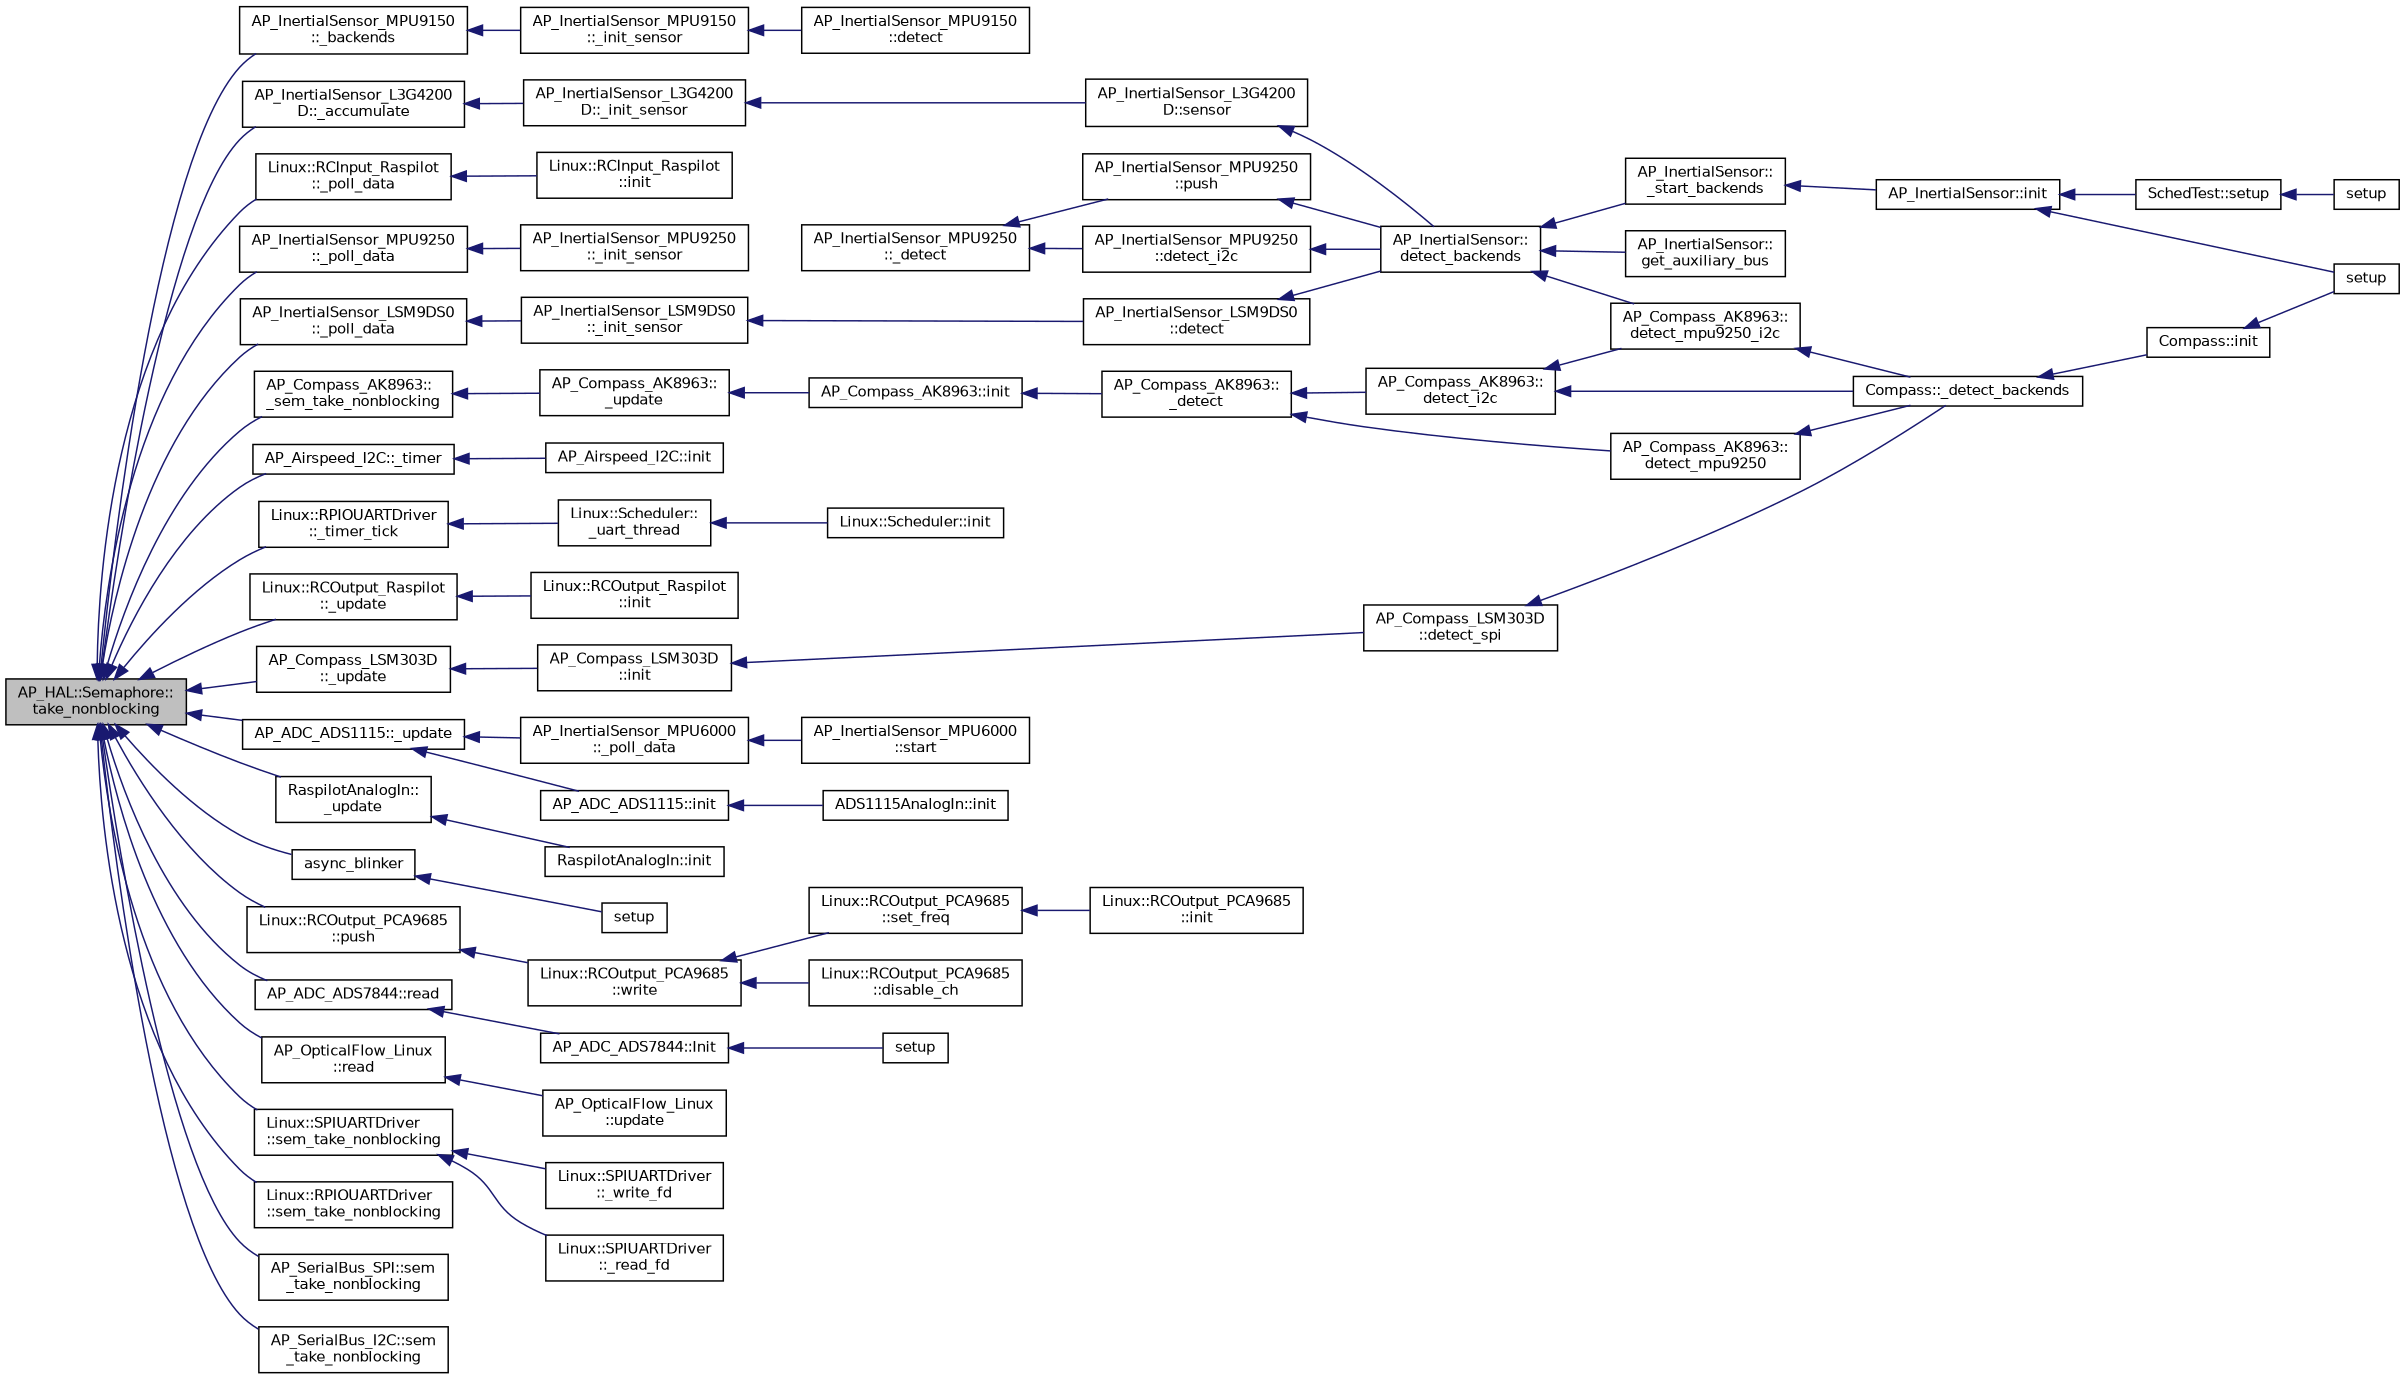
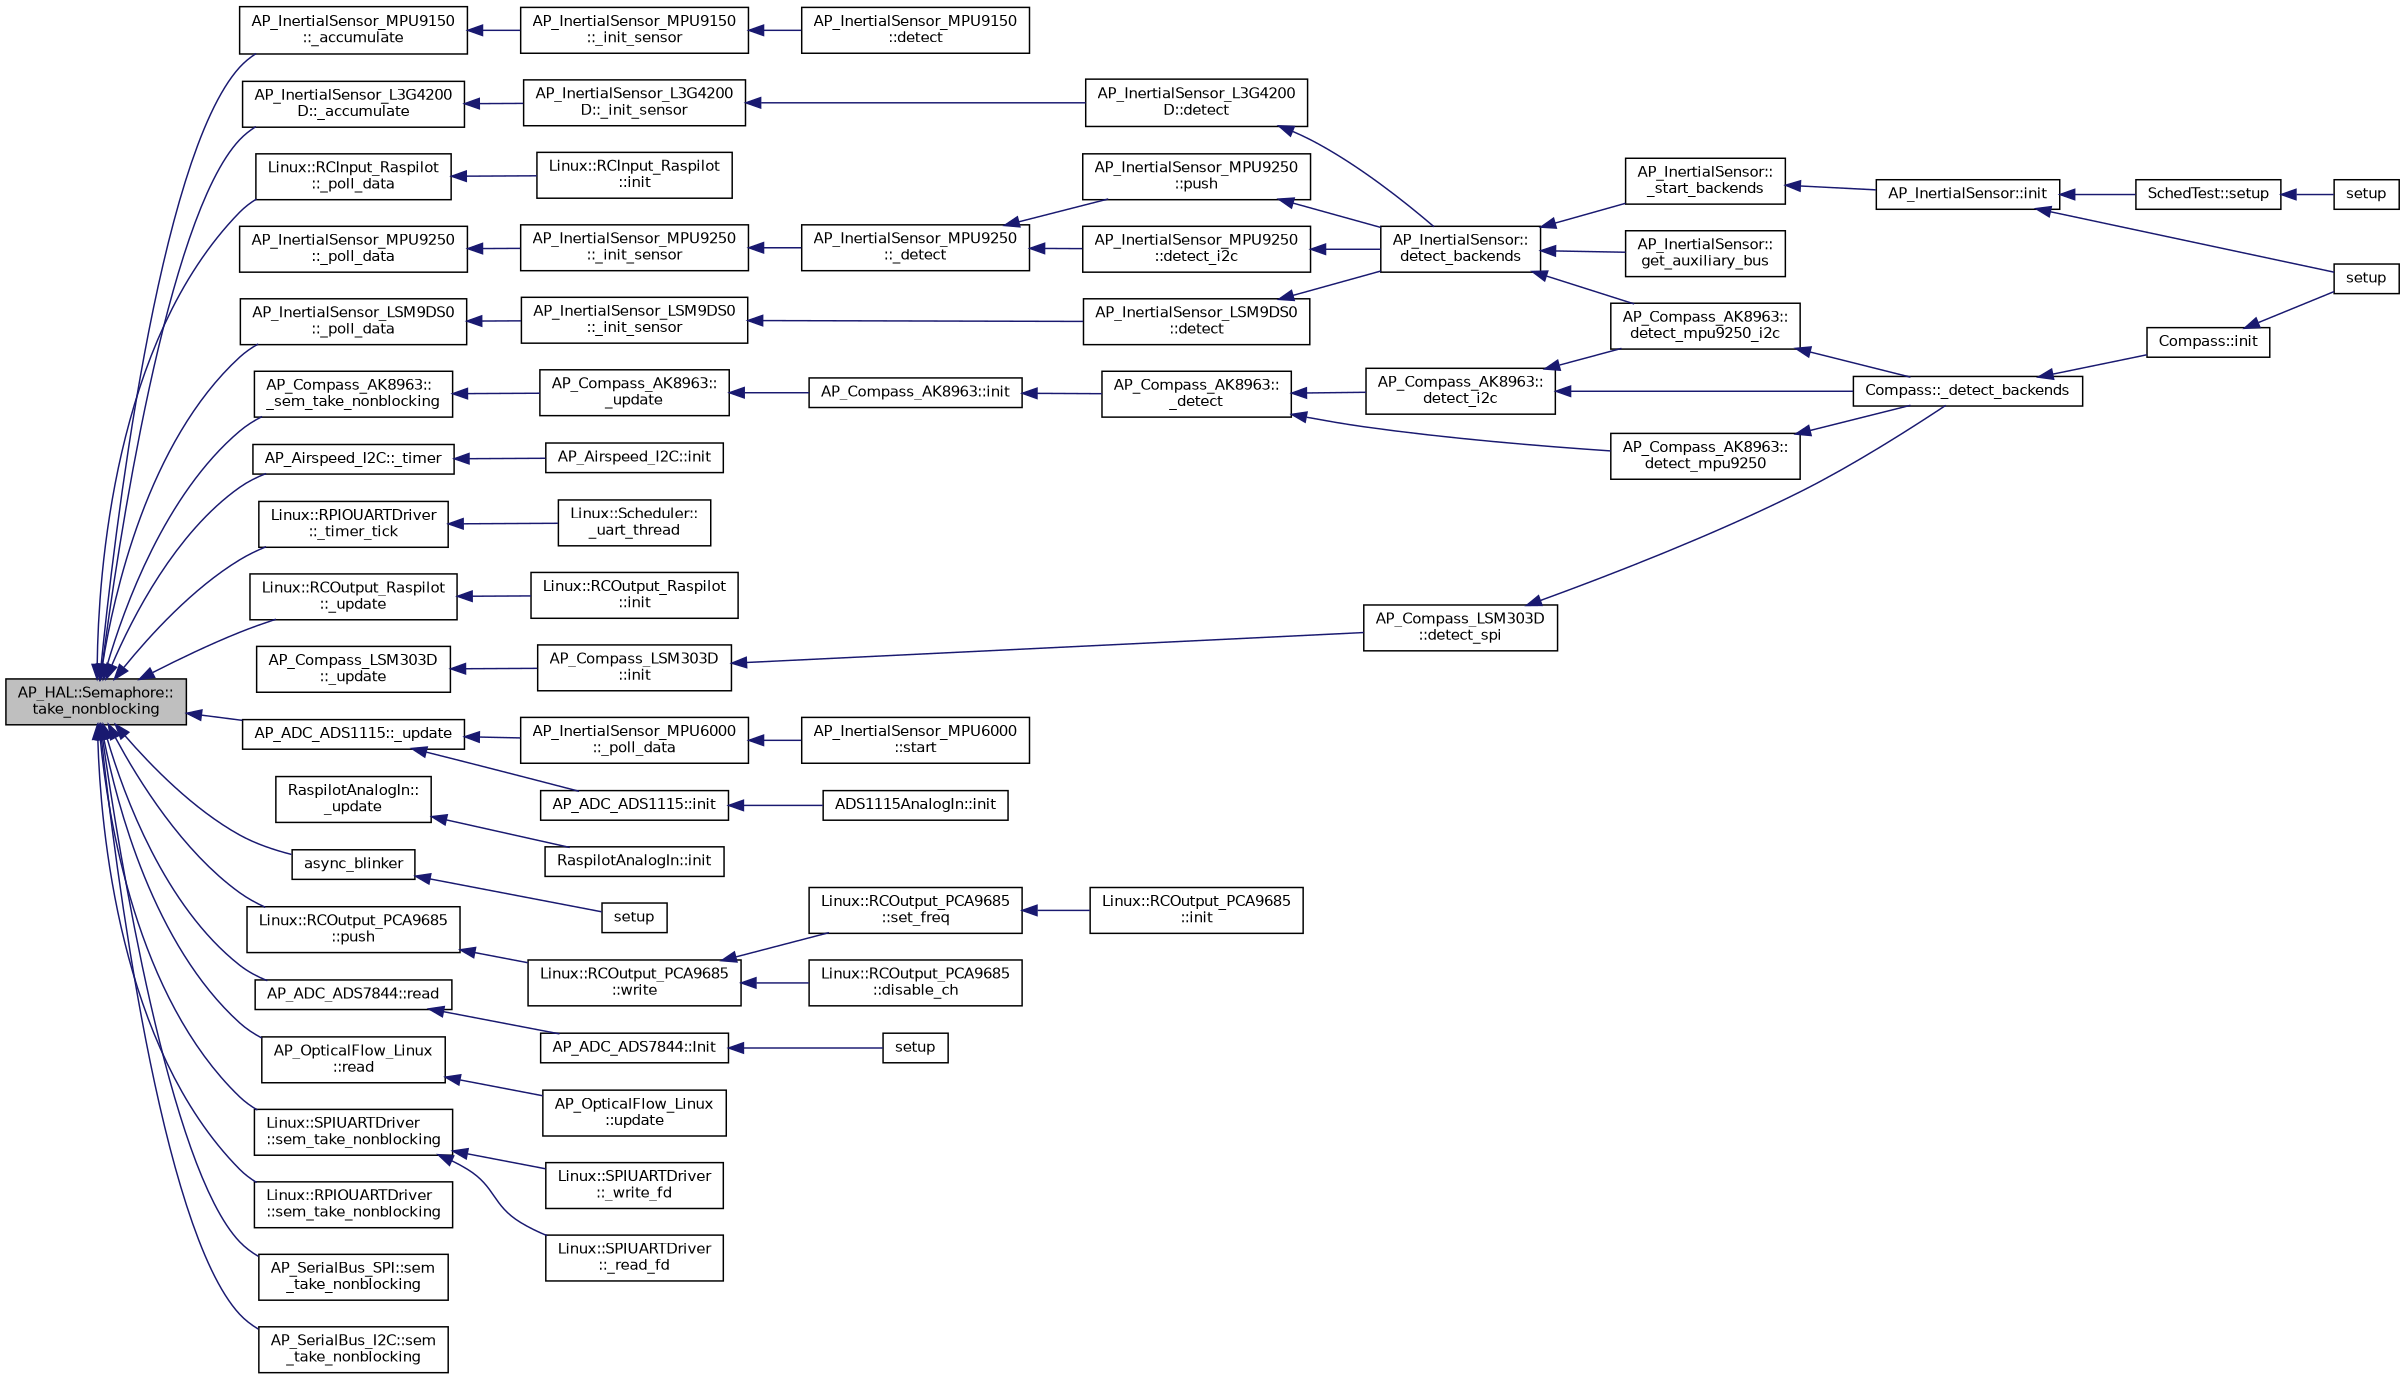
node "AP_InertialSensor_MPU9150 ::_backends": label "AP_InertialSensor_MPU9150 ::_backends" -> "AP_InertialSensor_MPU9150 ::_accumulate"
node "AP_InertialSensor_L3G4200 D::sensor": label "AP_InertialSensor_L3G4200 D::sensor" -> "AP_InertialSensor_L3G4200 D::detect"
edge "AP_InertialSensor_MPU9250 ::_detect" -> "AP_InertialSensor_MPU9250 ::_init_sensor": added
edge "AP_InertialSensor_MPU9250 ::_poll_data" -> "AP_HAL::Semaphore:: take_nonblocking": removed
node "Linux::Scheduler::init": removed
edge "AP_Compass_LSM303D ::_update" -> "AP_HAL::Semaphore:: take_nonblocking": removed
edge "RaspilotAnalogIn:: _update" -> "AP_HAL::Semaphore:: take_nonblocking": removed
